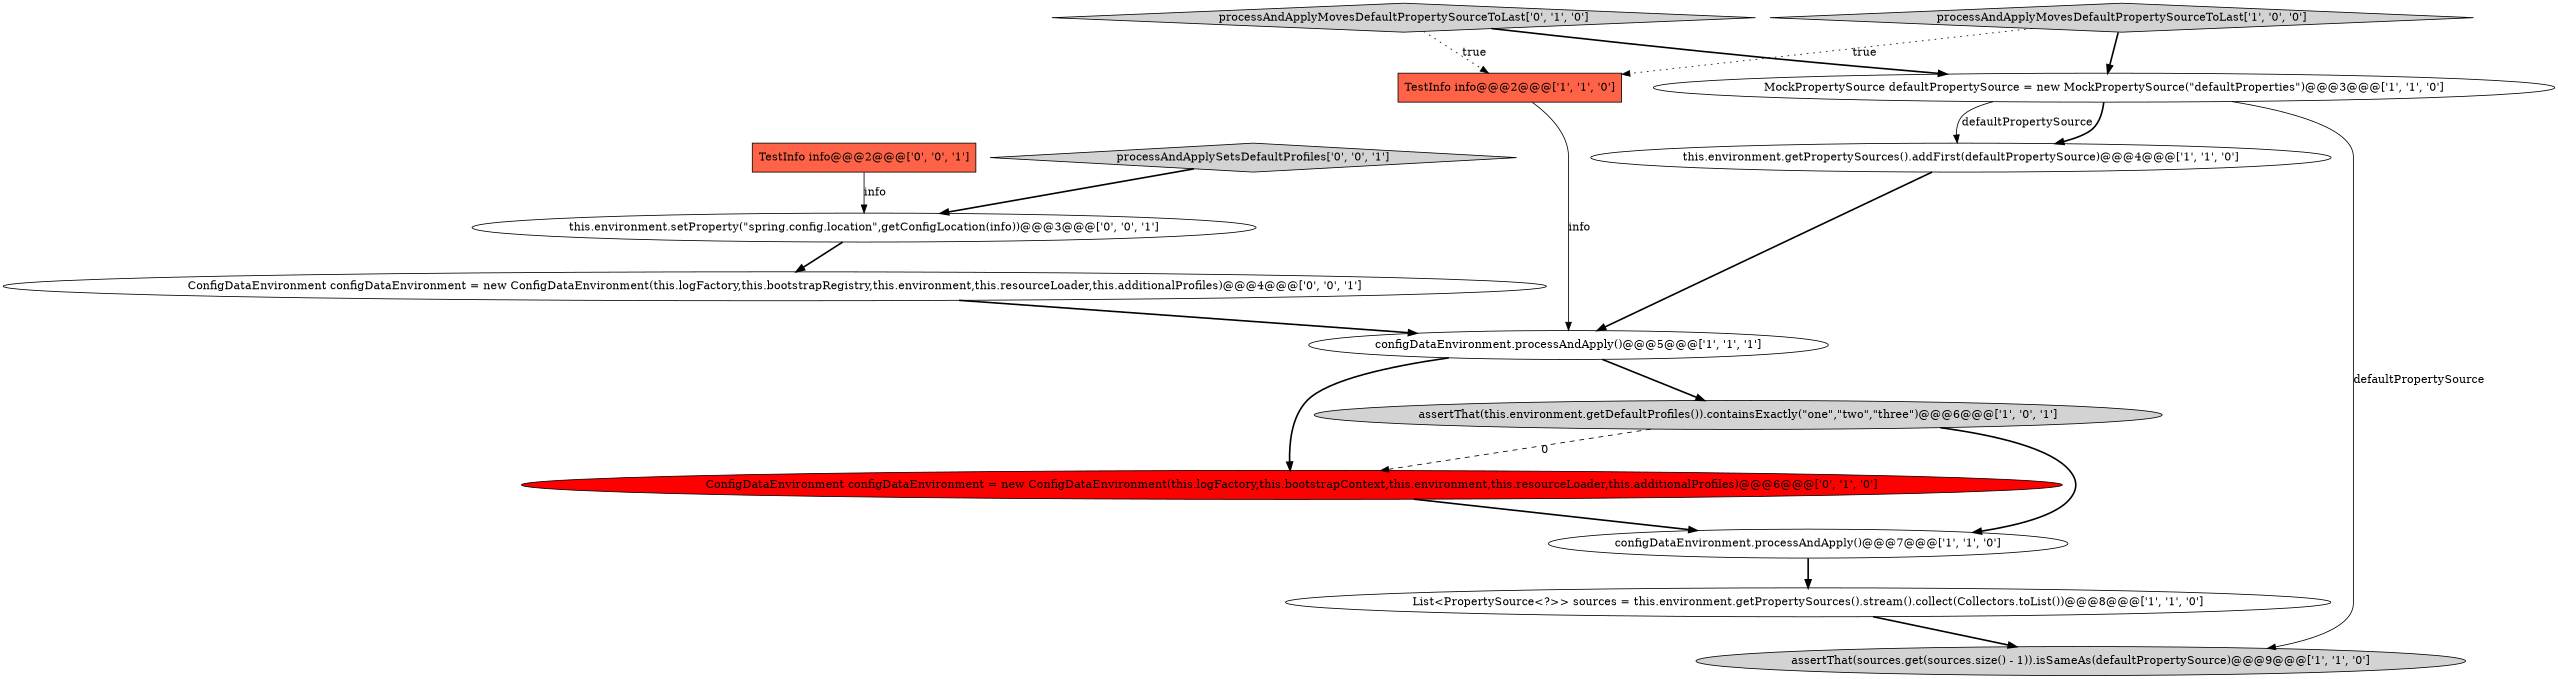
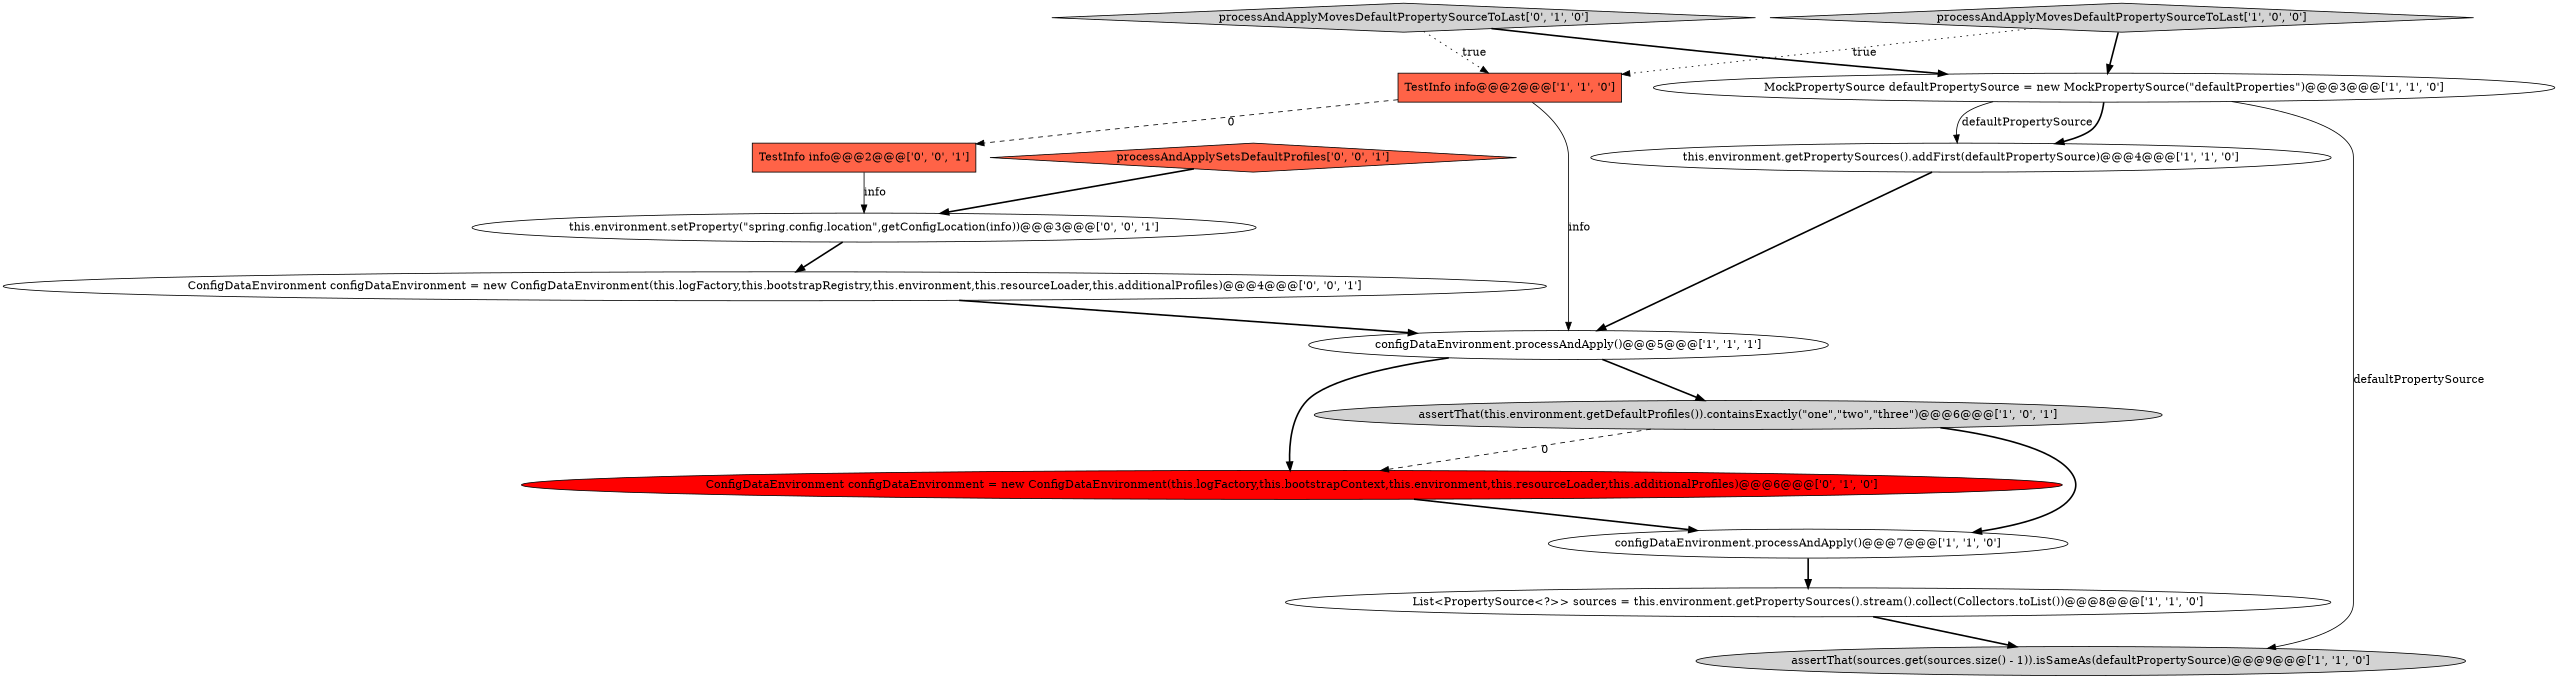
edge "TestInfo info@@@2@@@['1', '1', '0']" -> "TestInfo info@@@2@@@['0', '0', '1']": added, label "0"
node "processAndApplySetsDefaultProfiles['0', '0', '1']": fillcolor lightgray -> tomato
